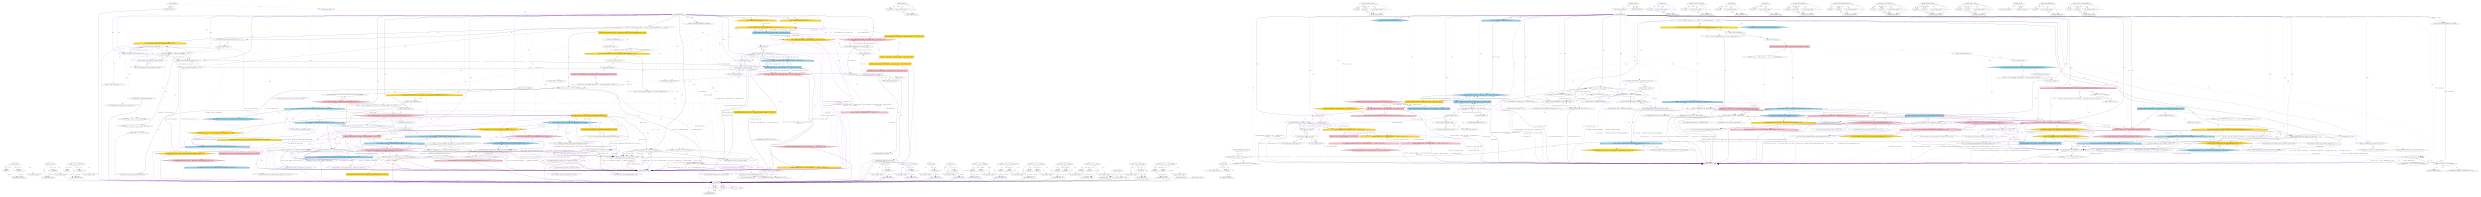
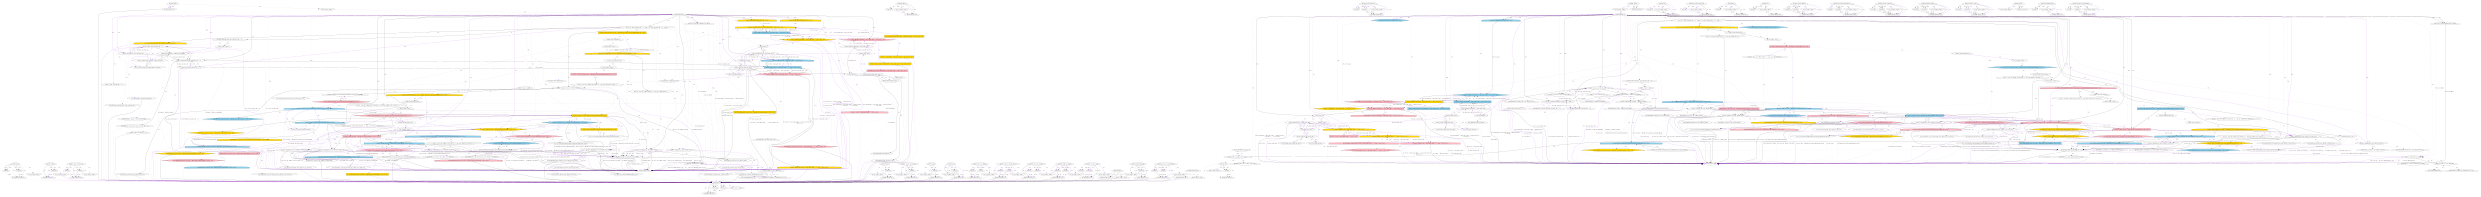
node "(METHOD,UnregisterAgent)": added
